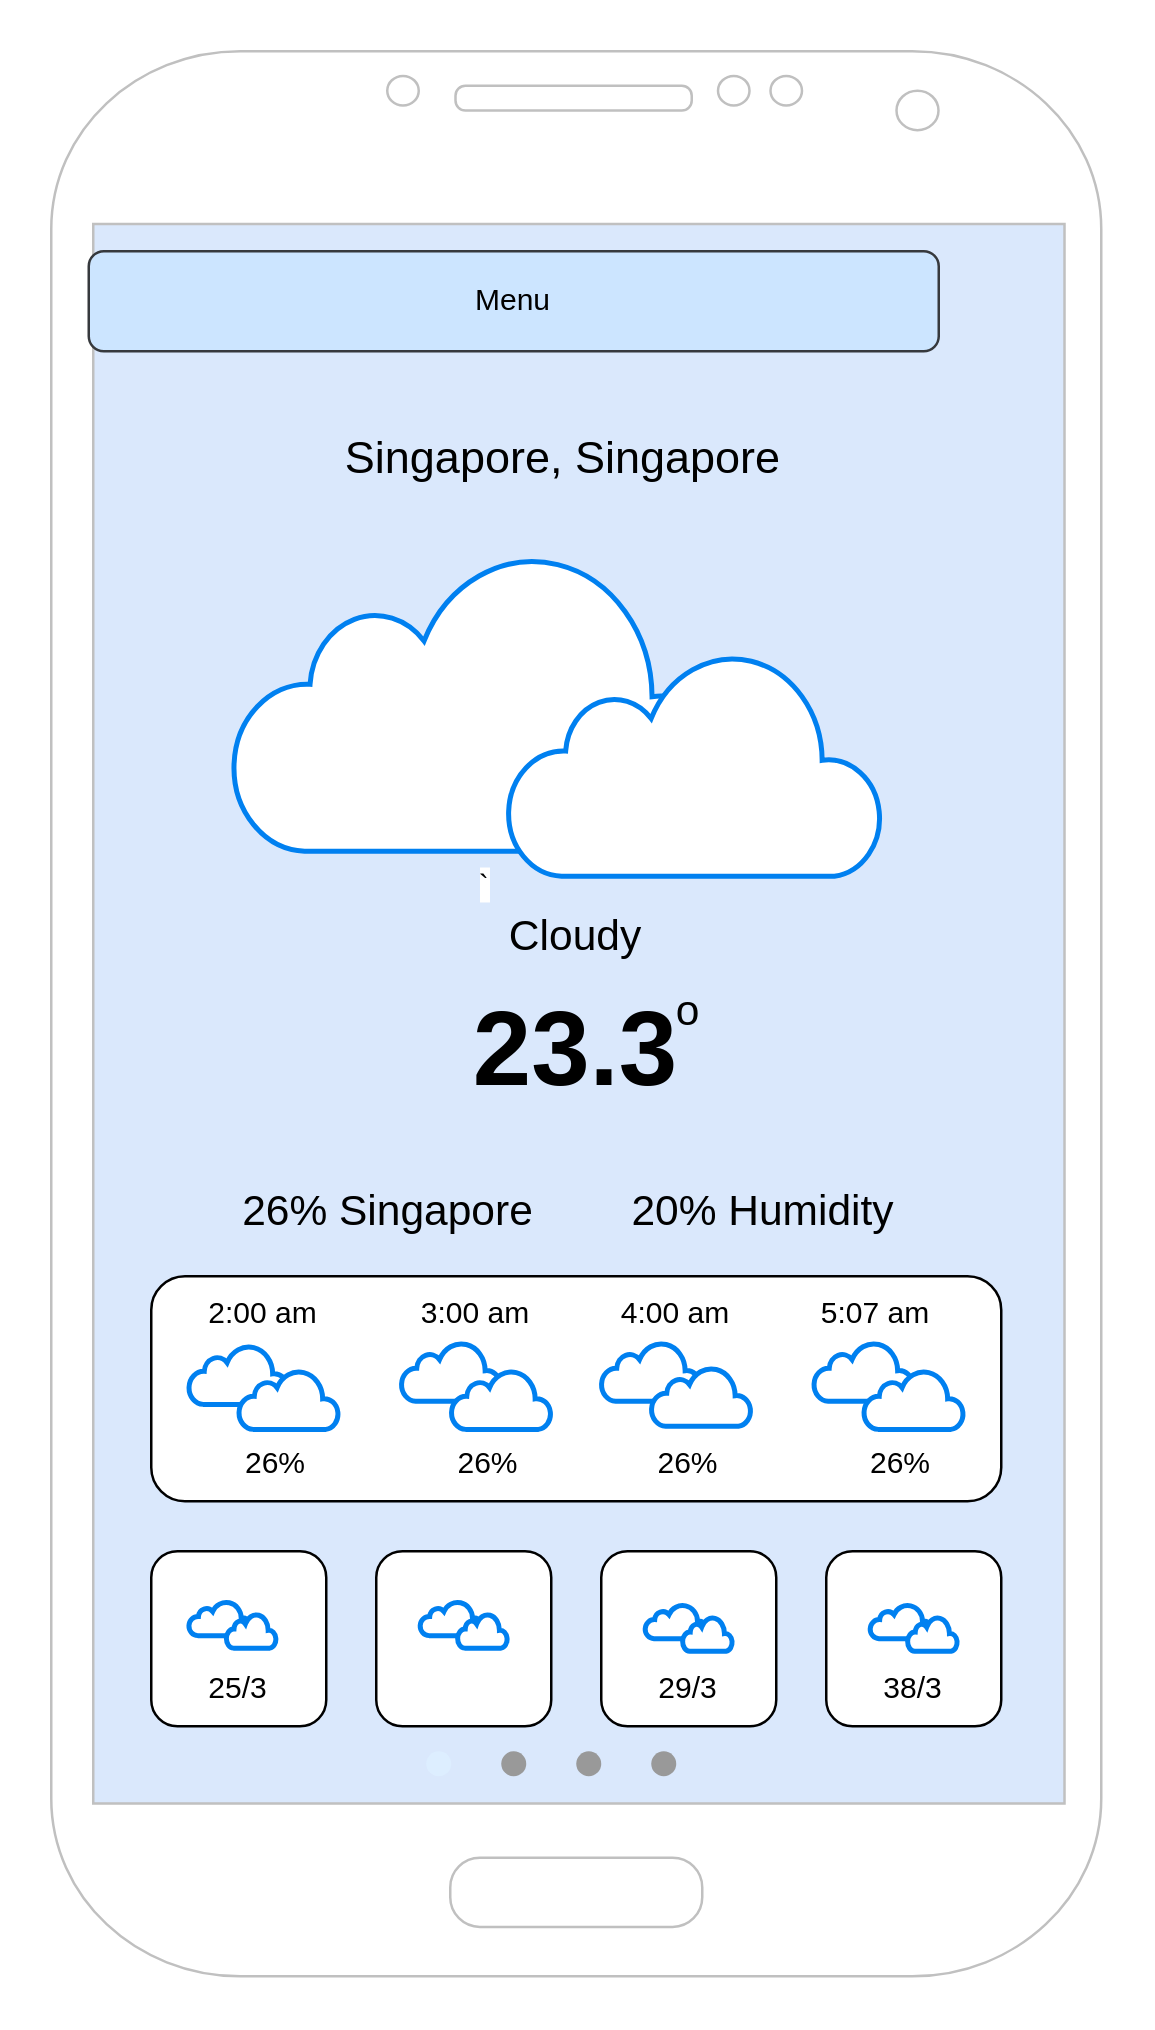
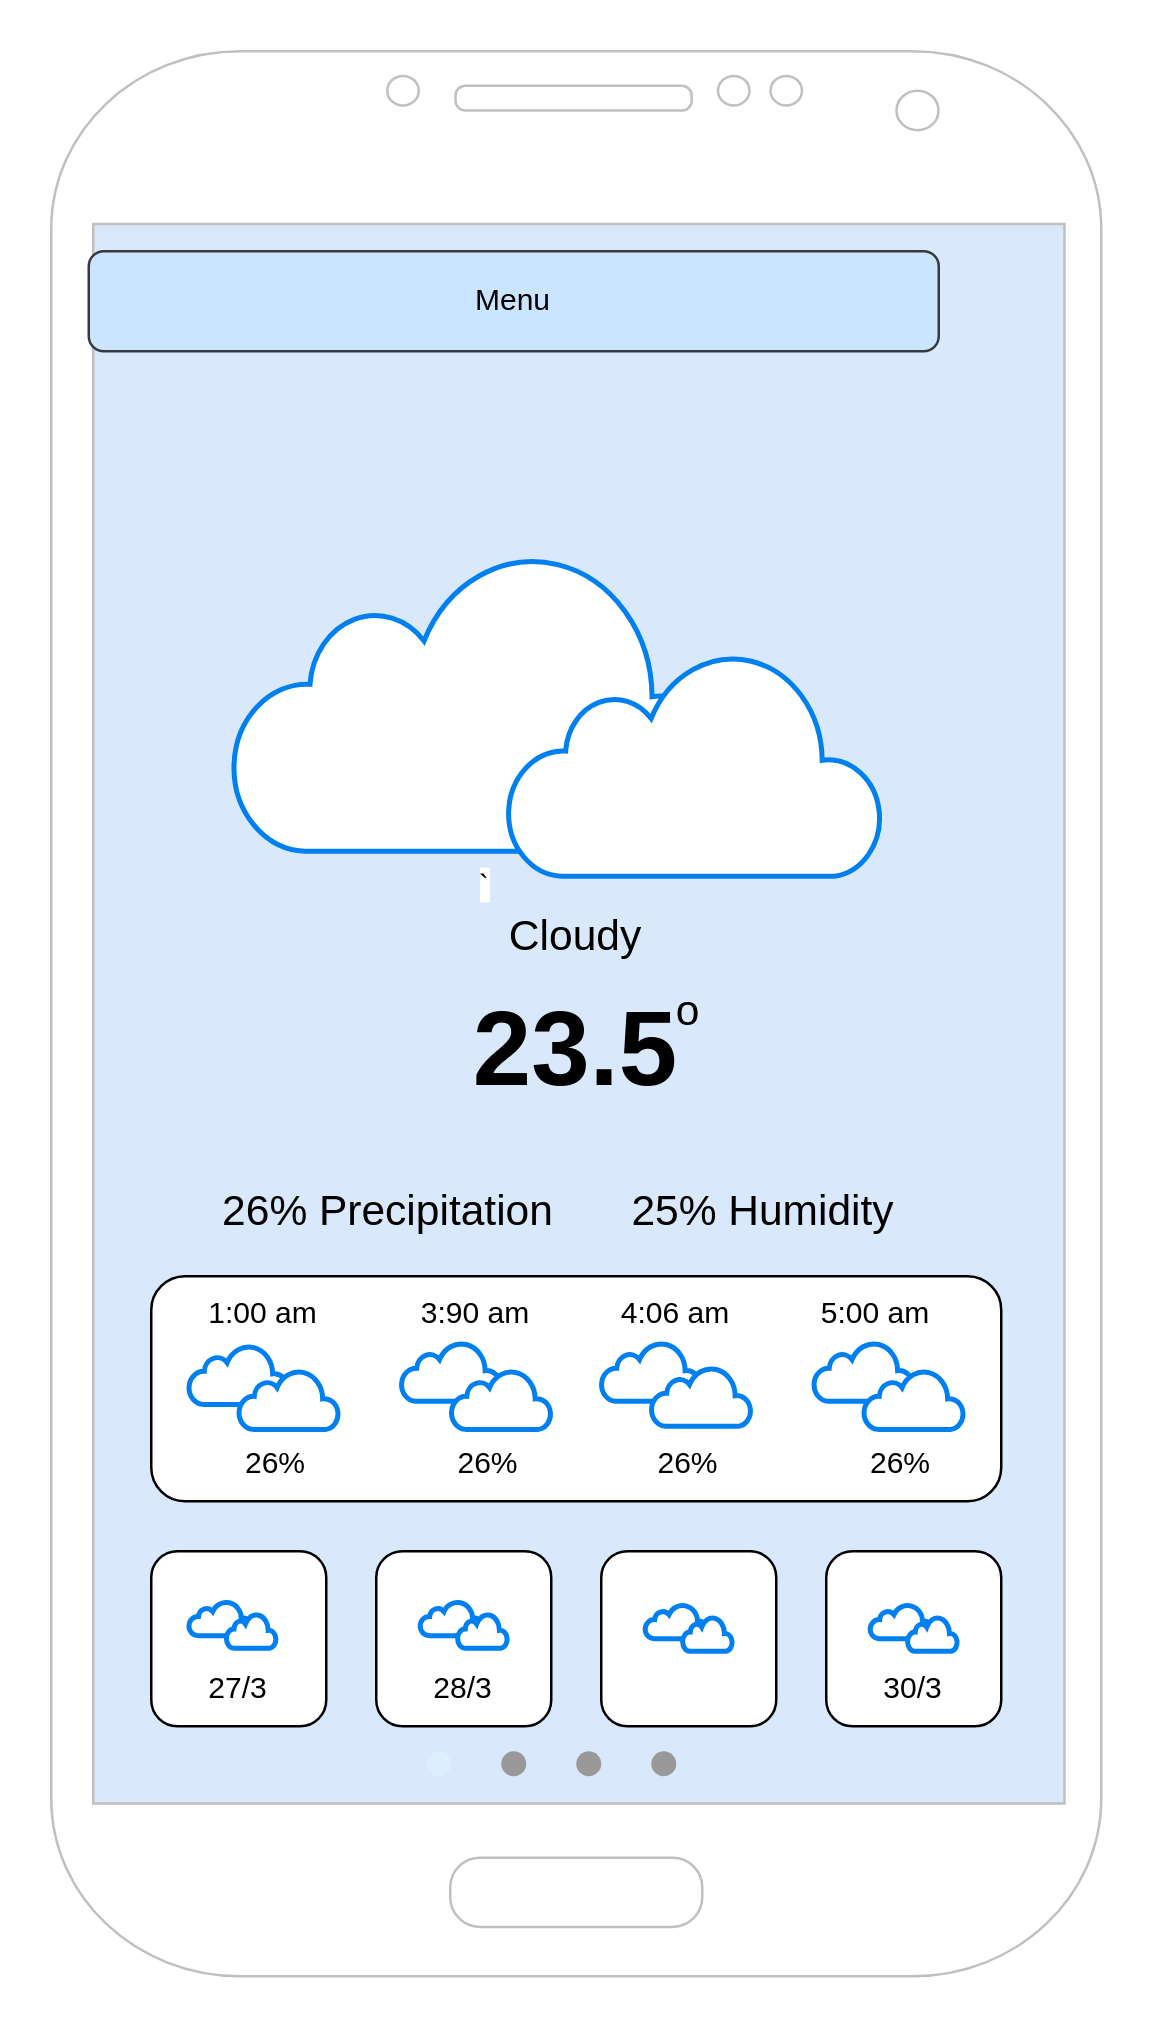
node "Singapore, Singapore": removed
node "23.3": label "23.3" -> "23.5"
node "26% Singapore": label "26% Singapore" -> "26% Precipitation"
node "20% Humidity": label "20% Humidity" -> "25% Humidity"
node "2:00 am": label "2:00 am" -> "1:00 am"
node "3:00 am": label "3:00 am" -> "3:90 am"
node "4:00 am": label "4:00 am" -> "4:06 am"
node "5:07 am": label "5:07 am" -> "5:00 am"
node "25/3": label "25/3" -> "27/3"
node "28/3": added
node "29/3": removed
node "38/3": label "38/3" -> "30/3"
